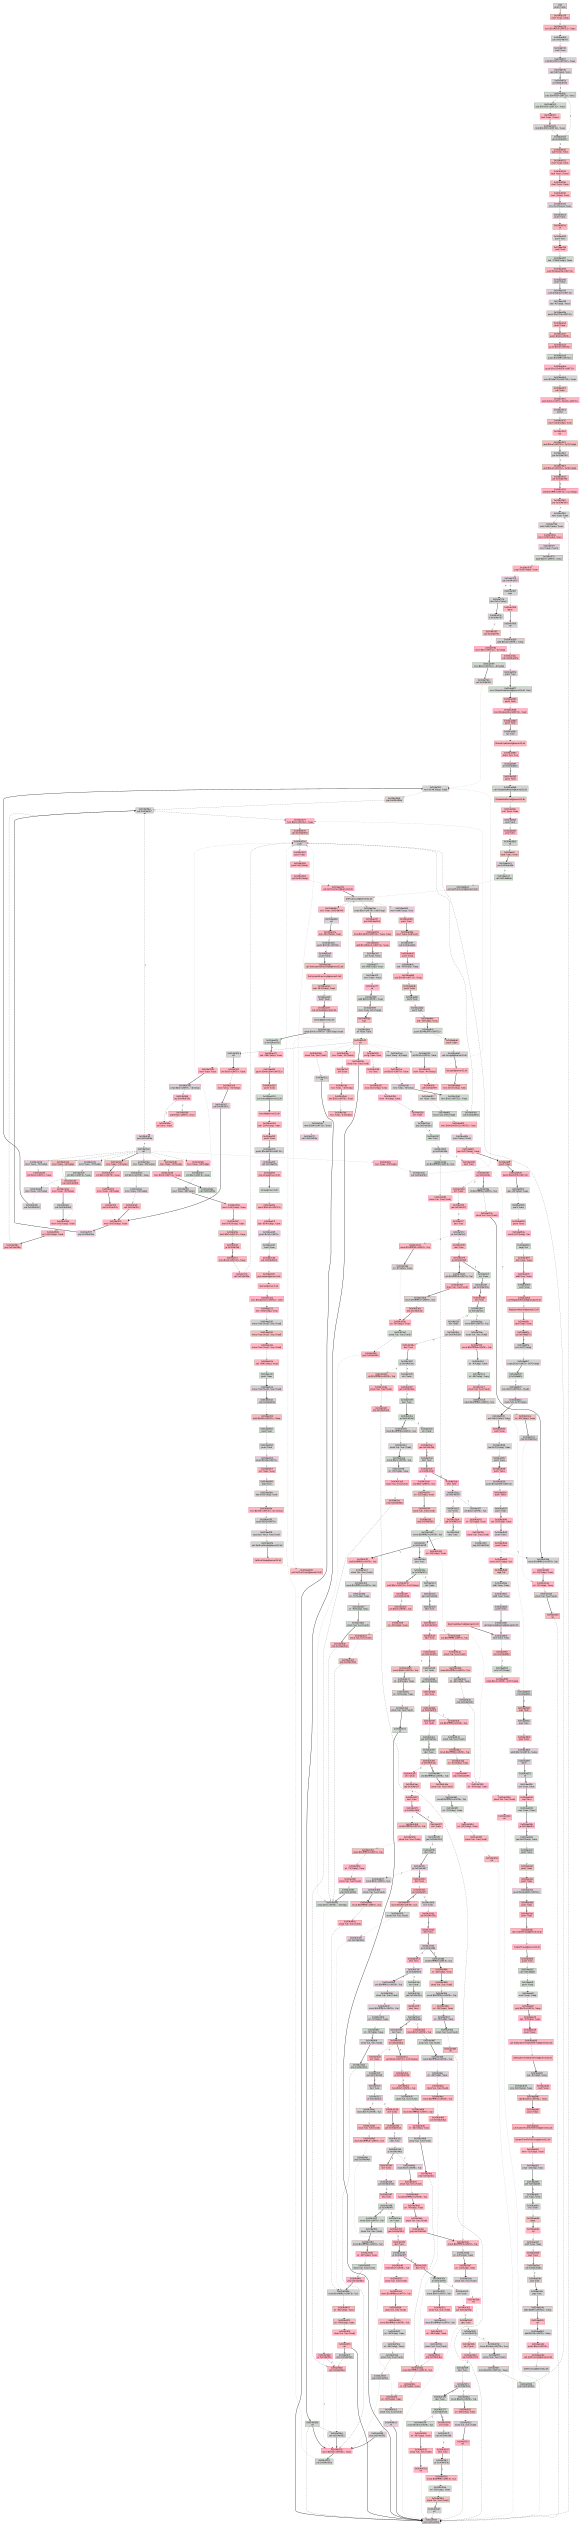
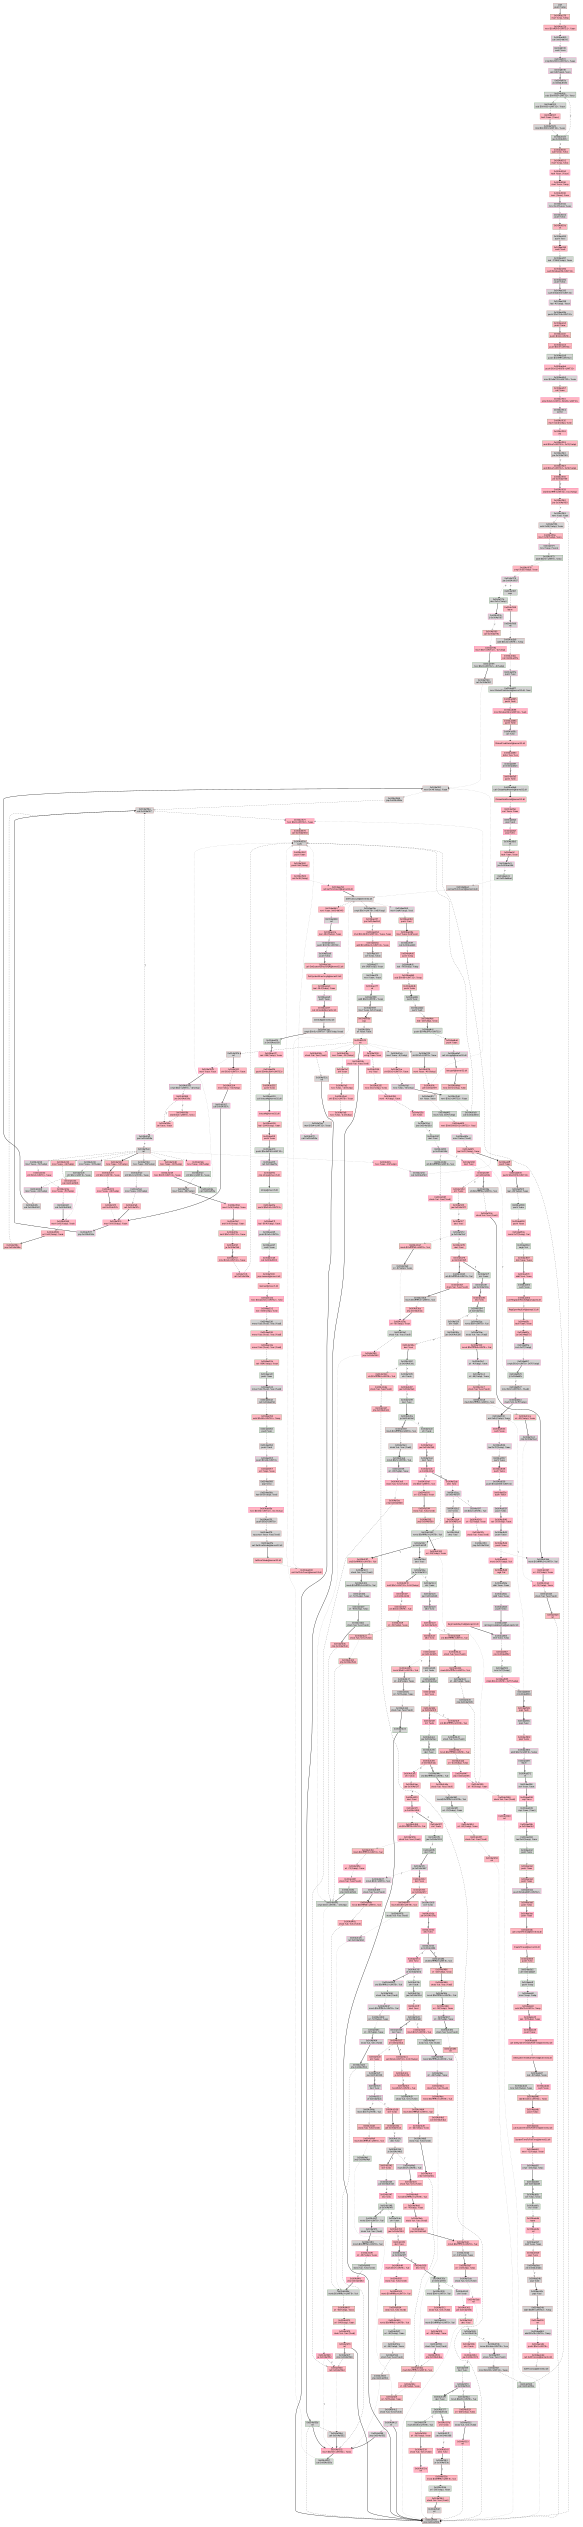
edge "0x004a123e movl %eax, -76(%ebp)" -> "0x004a1241 call 0x004a1586": style bold -> dashed
